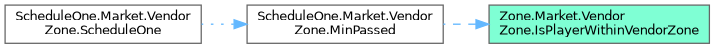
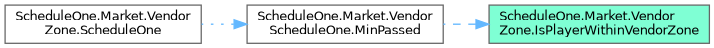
node "ScheduleOne.Market.Vendor Zone.MinPassed": label "ScheduleOne.Market.Vendor Zone.MinPassed" -> "ScheduleOne.Market.Vendor ScheduleOne.MinPassed"
node "Zone.Market.Vendor Zone.IsPlayerWithinVendorZone": label "Zone.Market.Vendor Zone.IsPlayerWithinVendorZone" -> "ScheduleOne.Market.Vendor Zone.IsPlayerWithinVendorZone"
